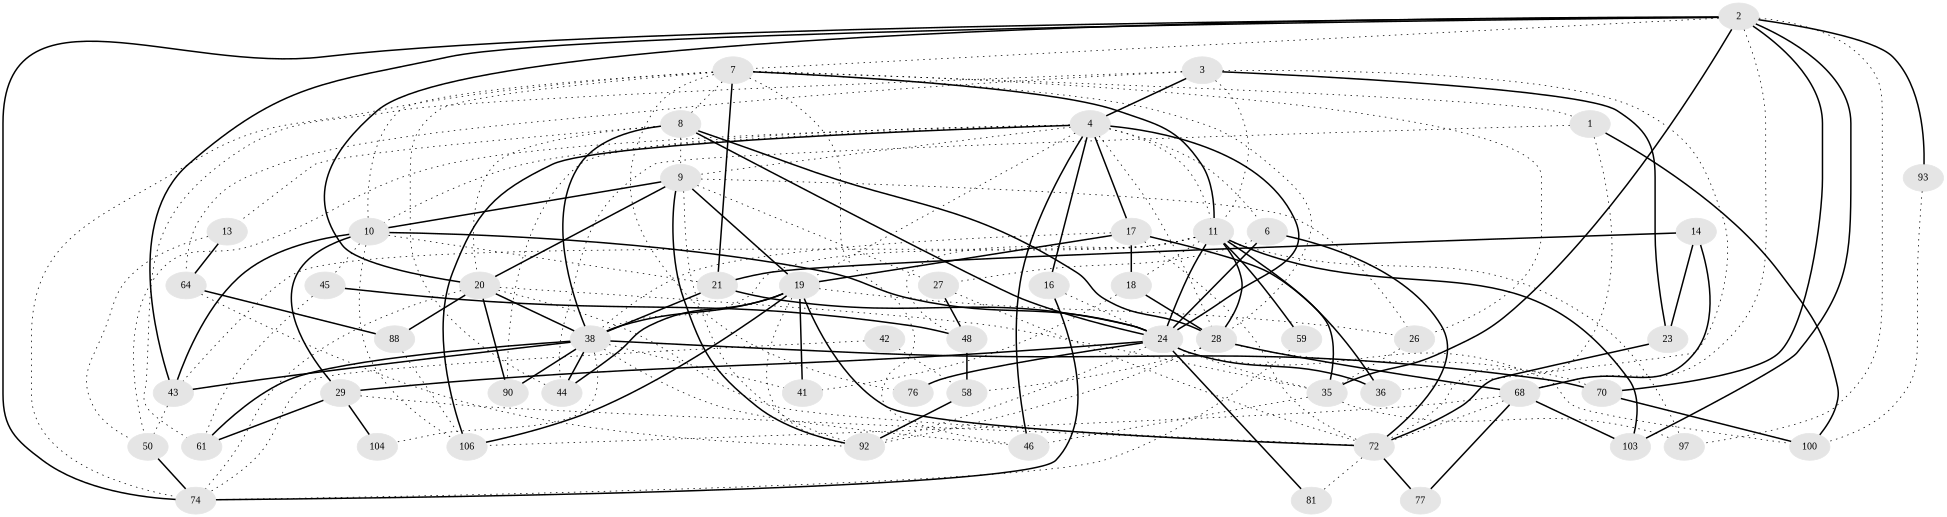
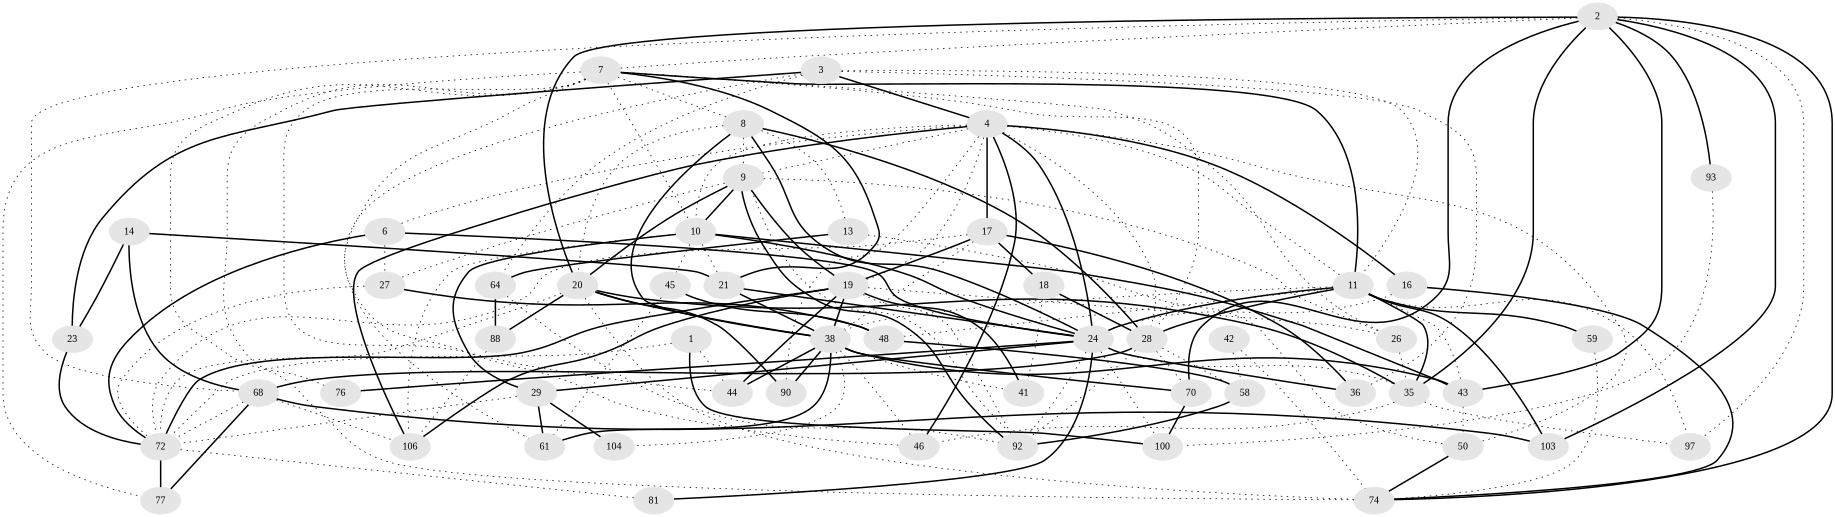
edge "7" -- "1": now "7" -- "77"
edge "11" -- "18": removed
edge "20" -- "35": style dotted -> bold
